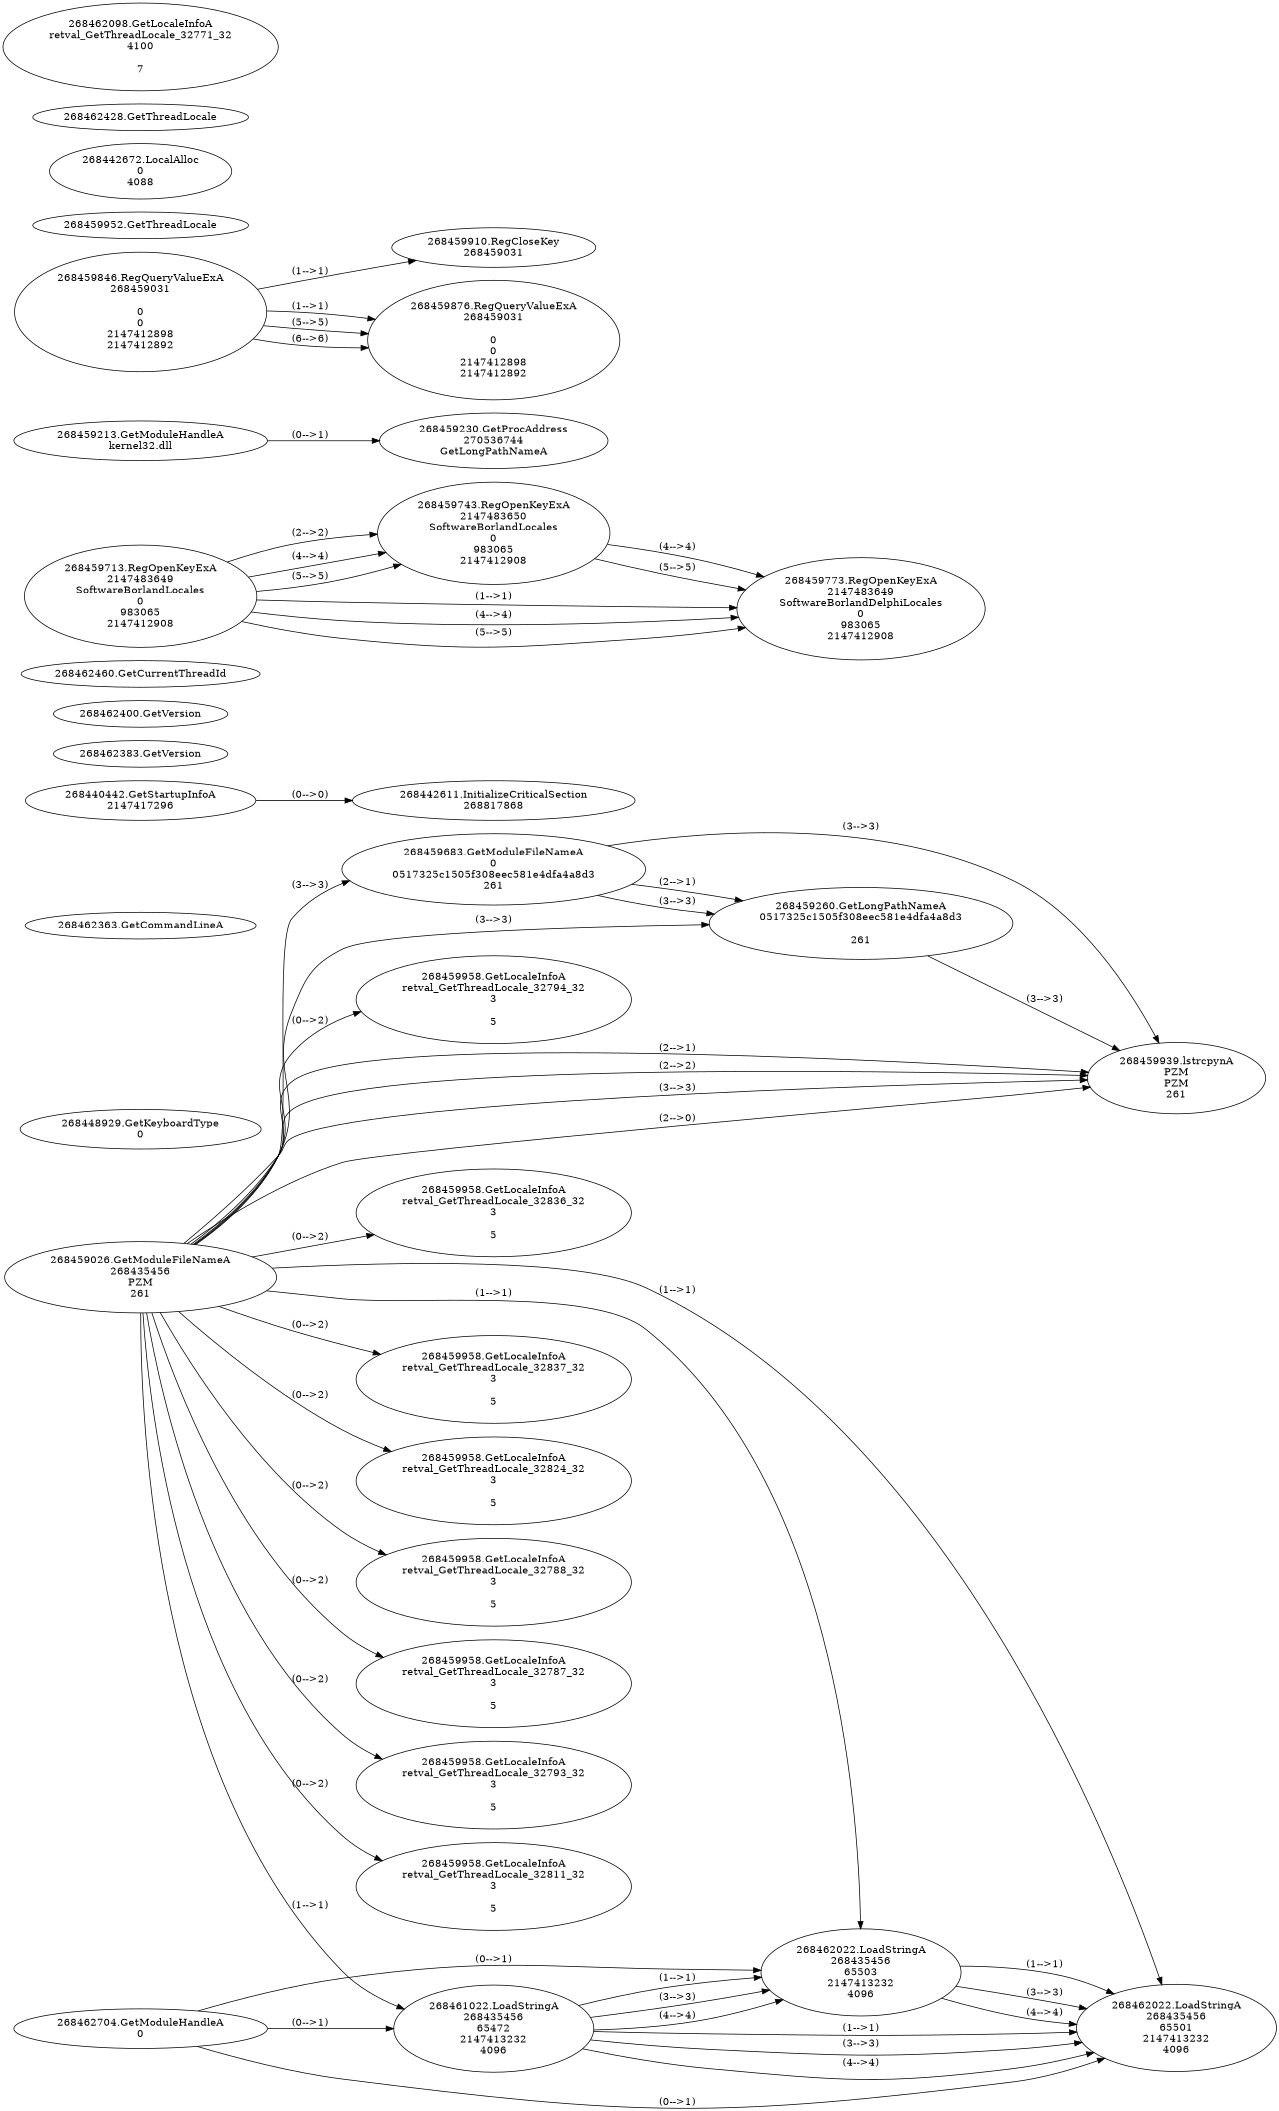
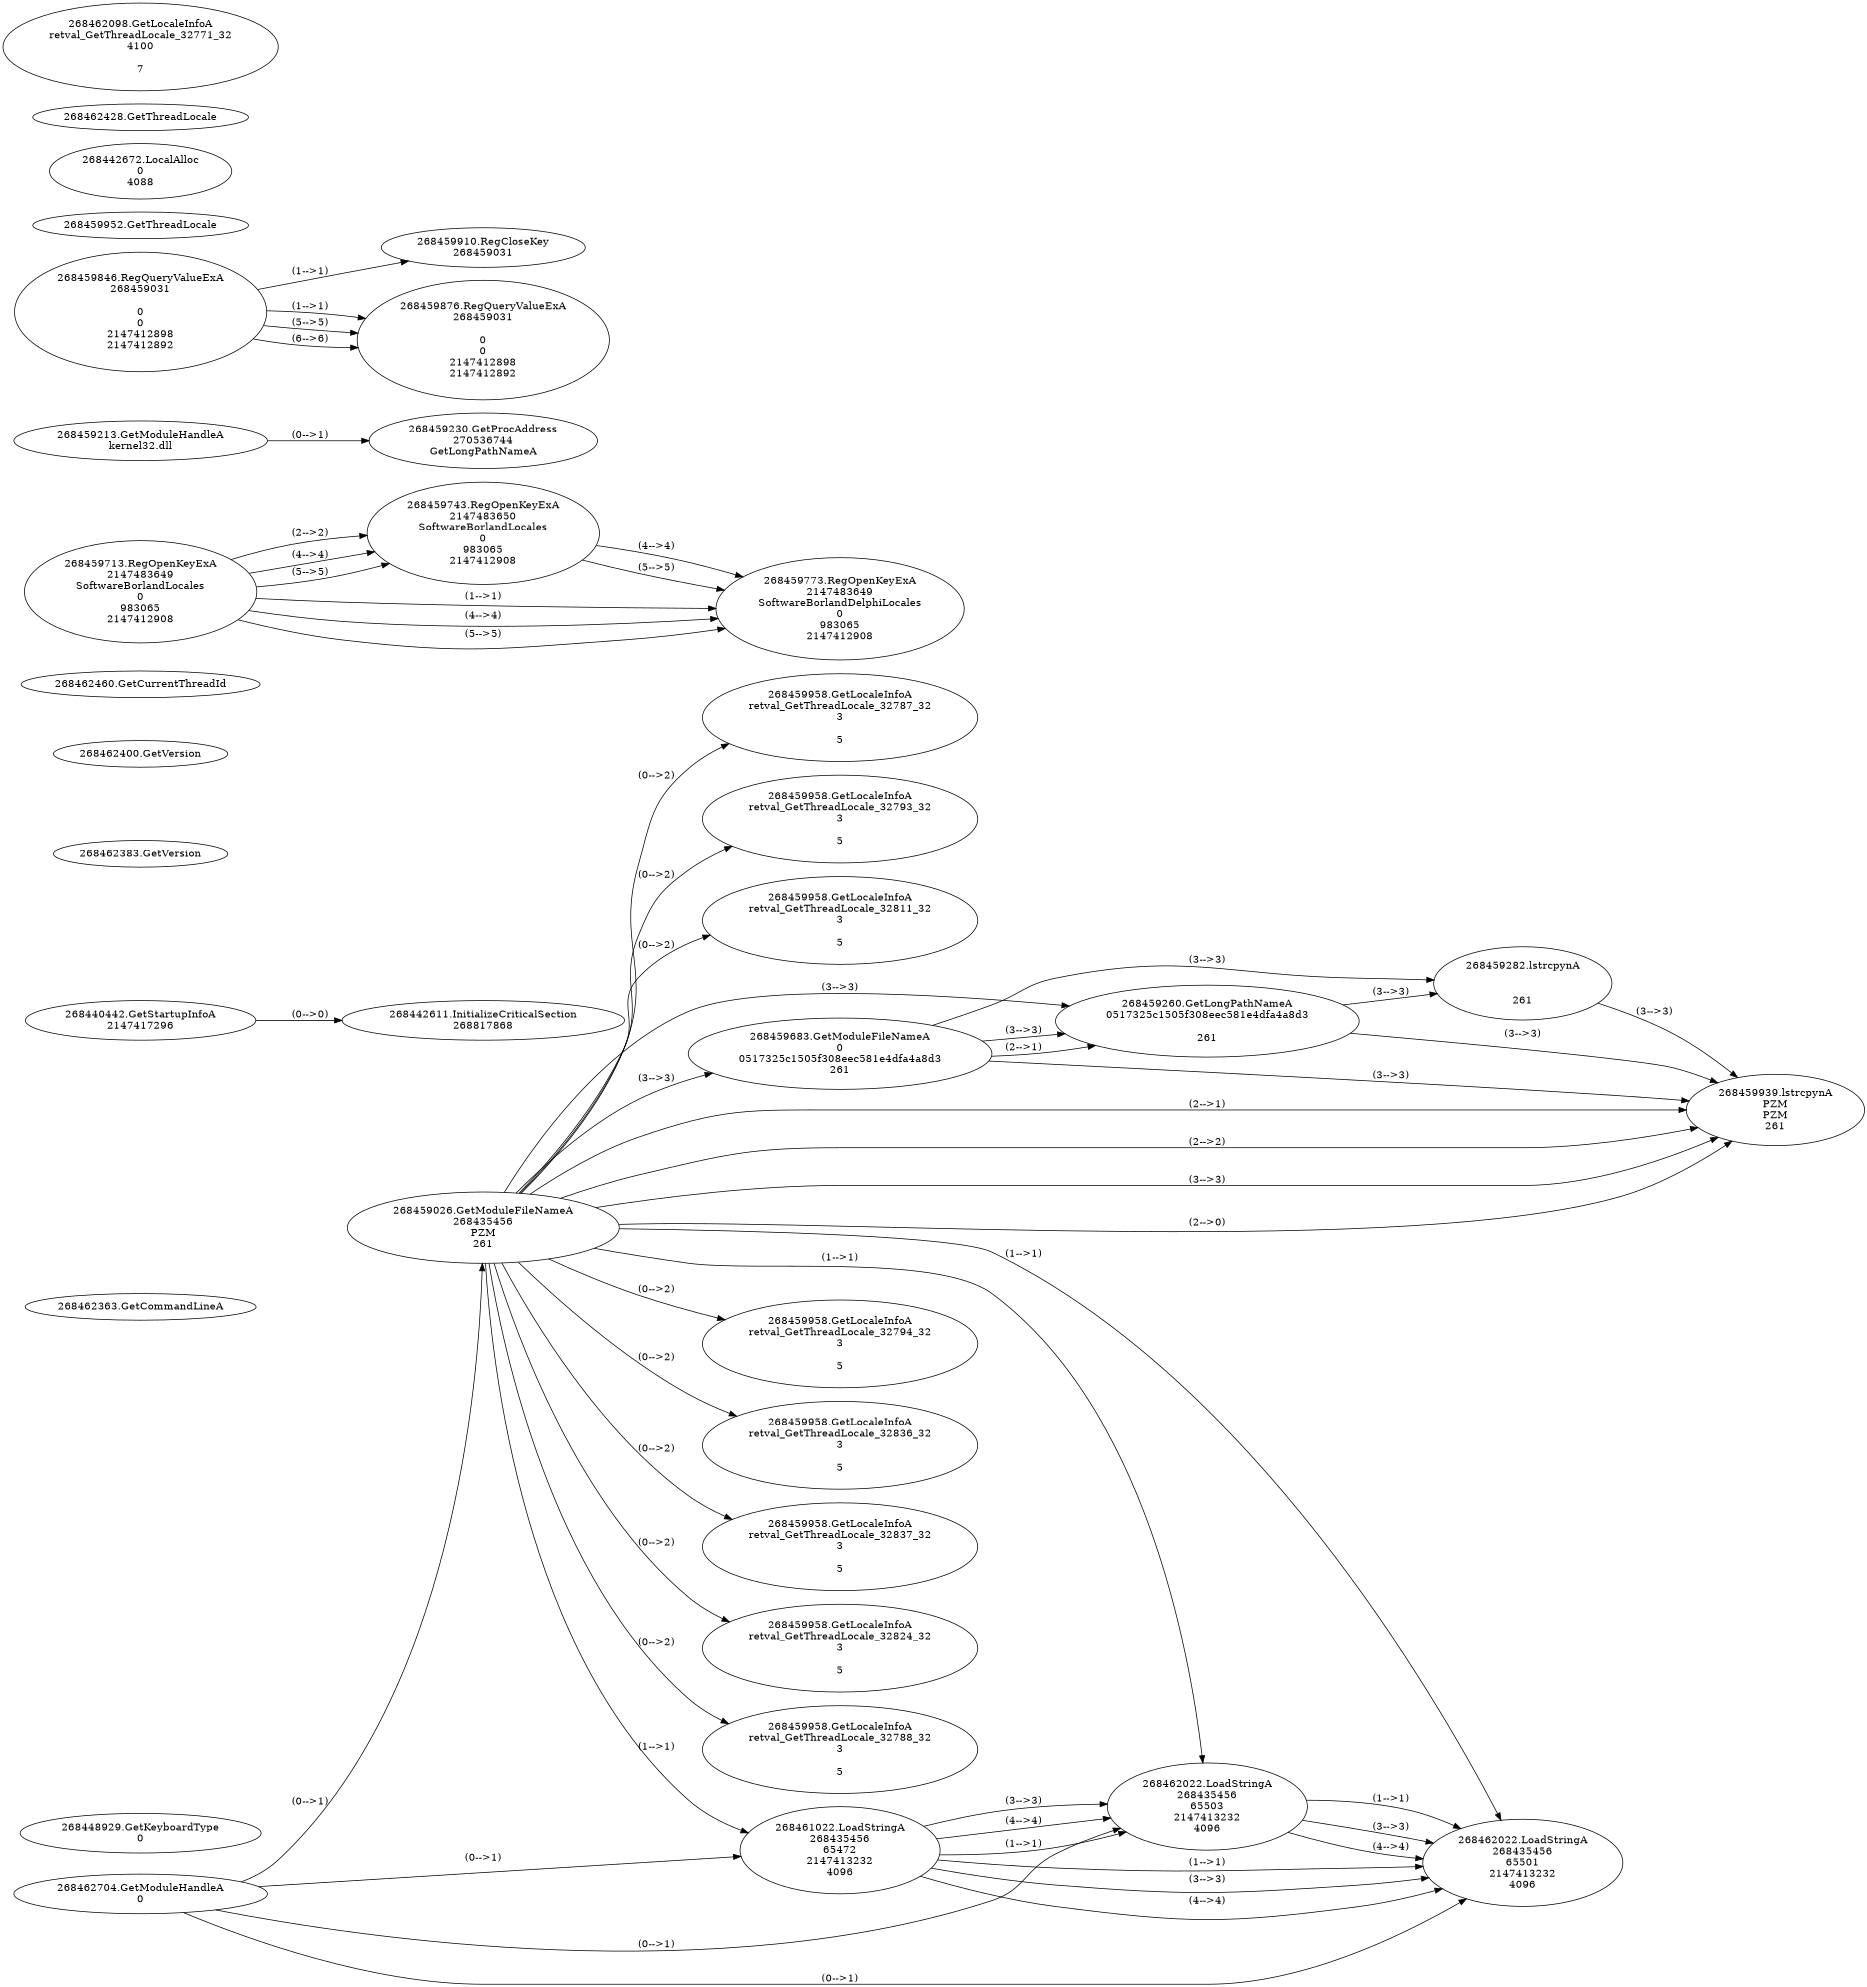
node "268459282.lstrcpynA 261": added
edge "268462704.GetModuleHandleA 0" -> "268459026.GetModuleFileNameA 268435456 PZM 261": added, label "(0-->1)"
